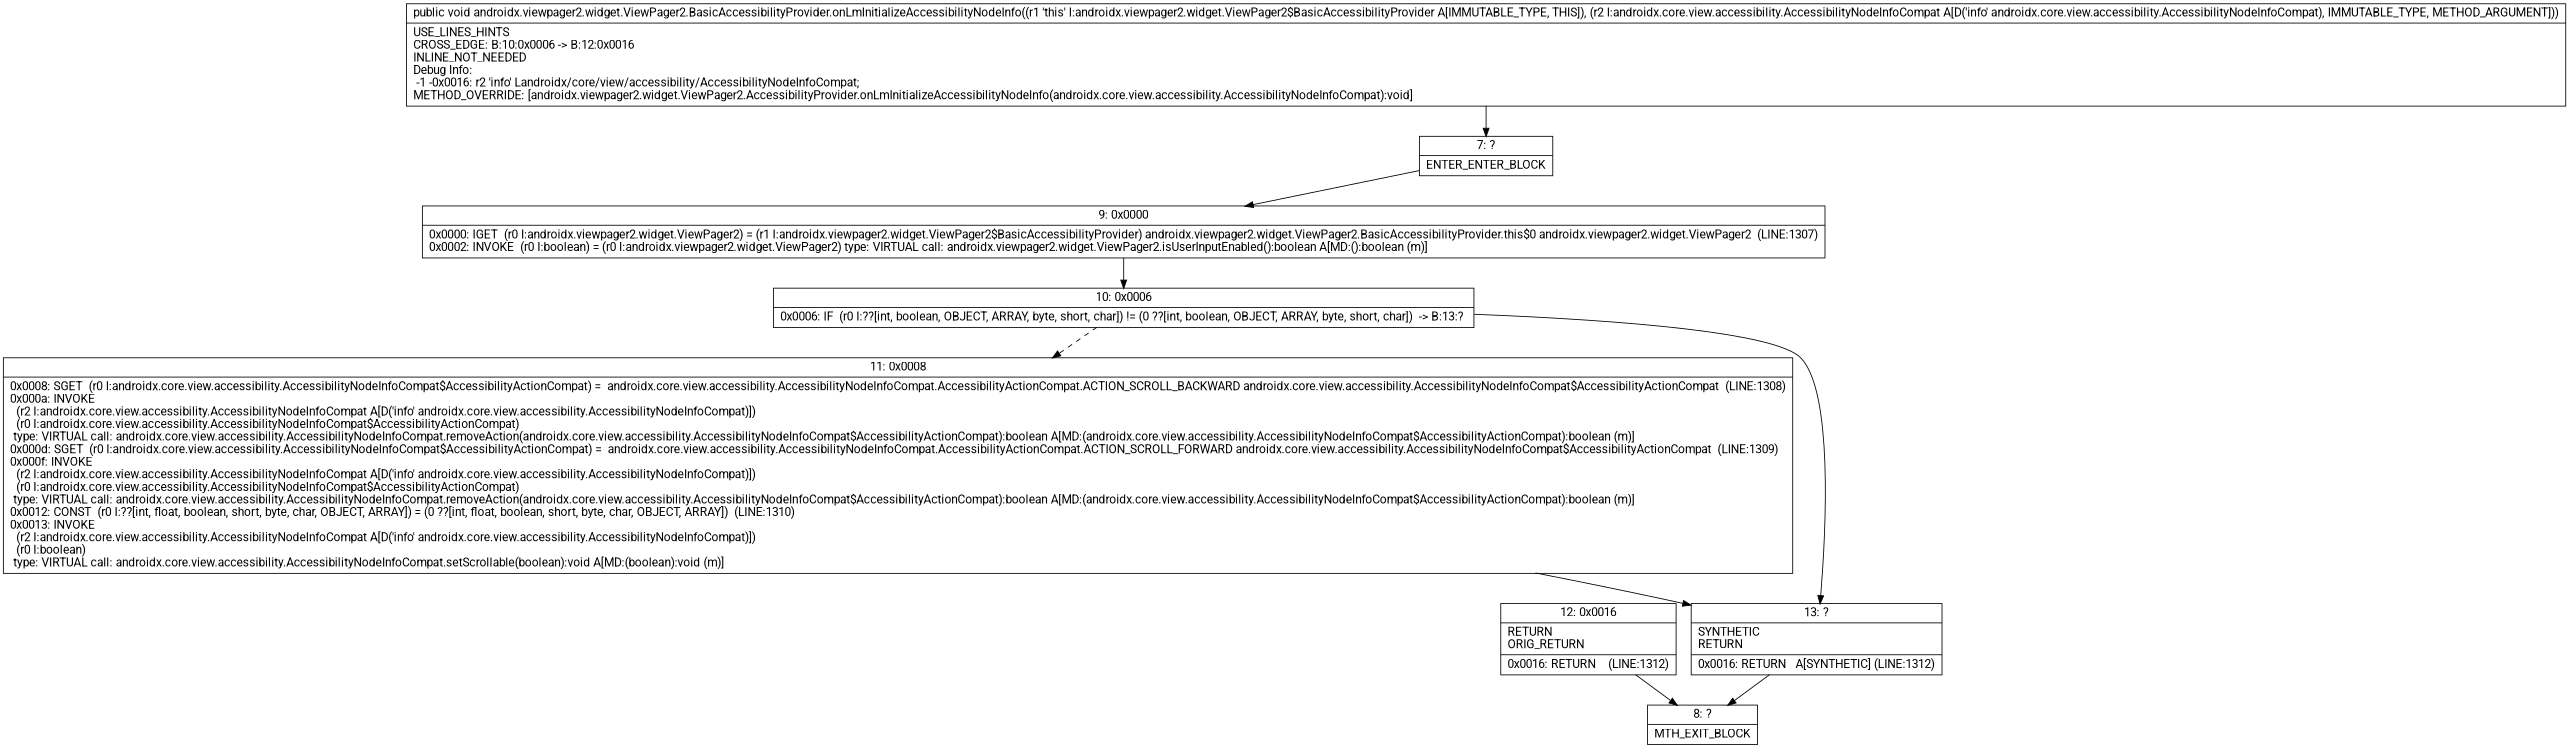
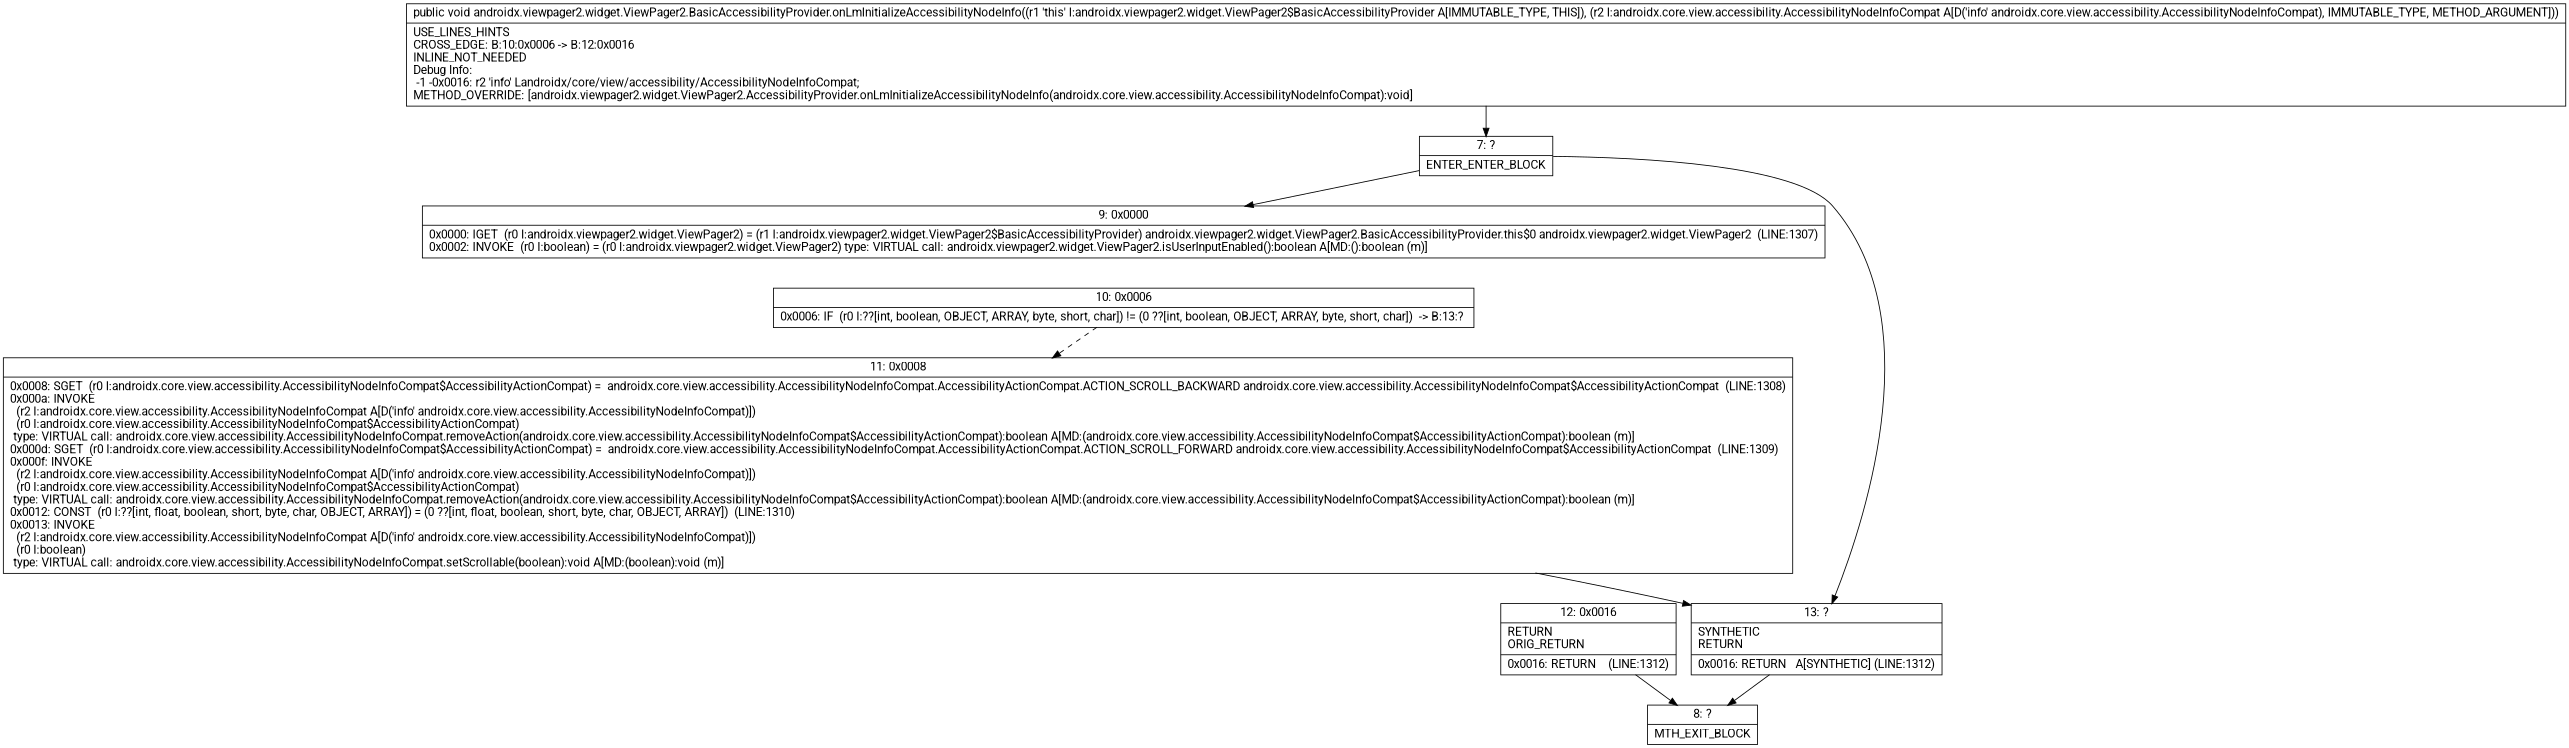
edge "9: 0x0000" -> "10: 0x0006": removed
edge "10: 0x0006" -> "13: ?": now "7: ?" -> "13: ?"
